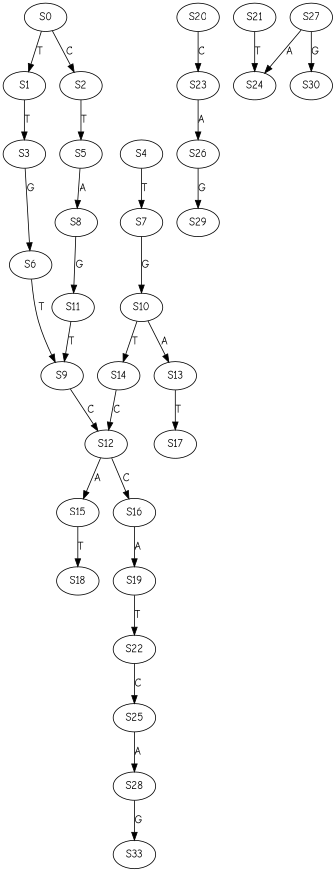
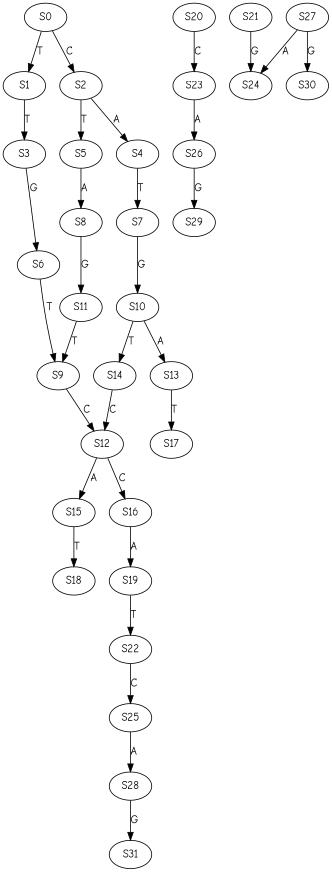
edge "S21" -> "S24": label "T" -> "G"
edge "S2" -> "S4": added, label "A"
node "S33": label "S33" -> "S31"
